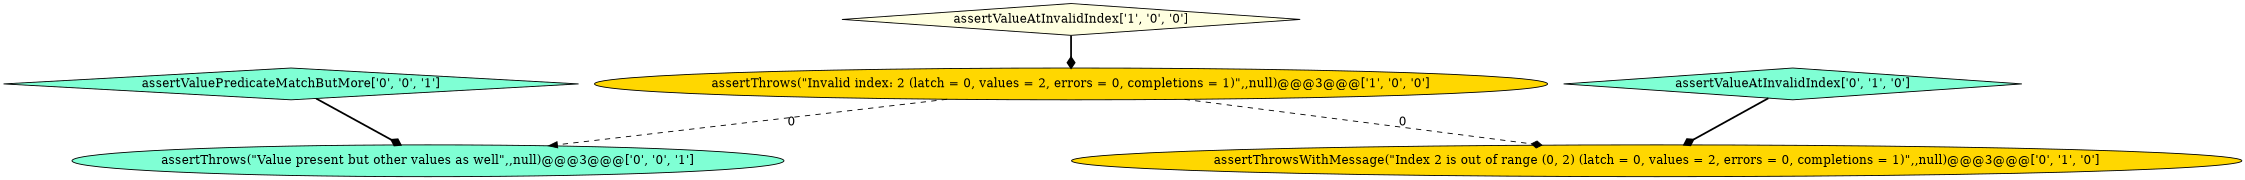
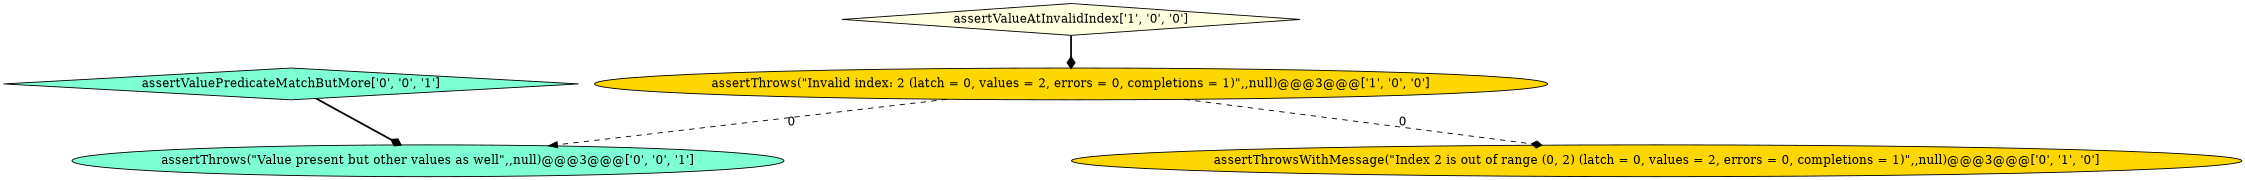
node "assertValueAtInvalidIndex['0', '1', '0']": removed
